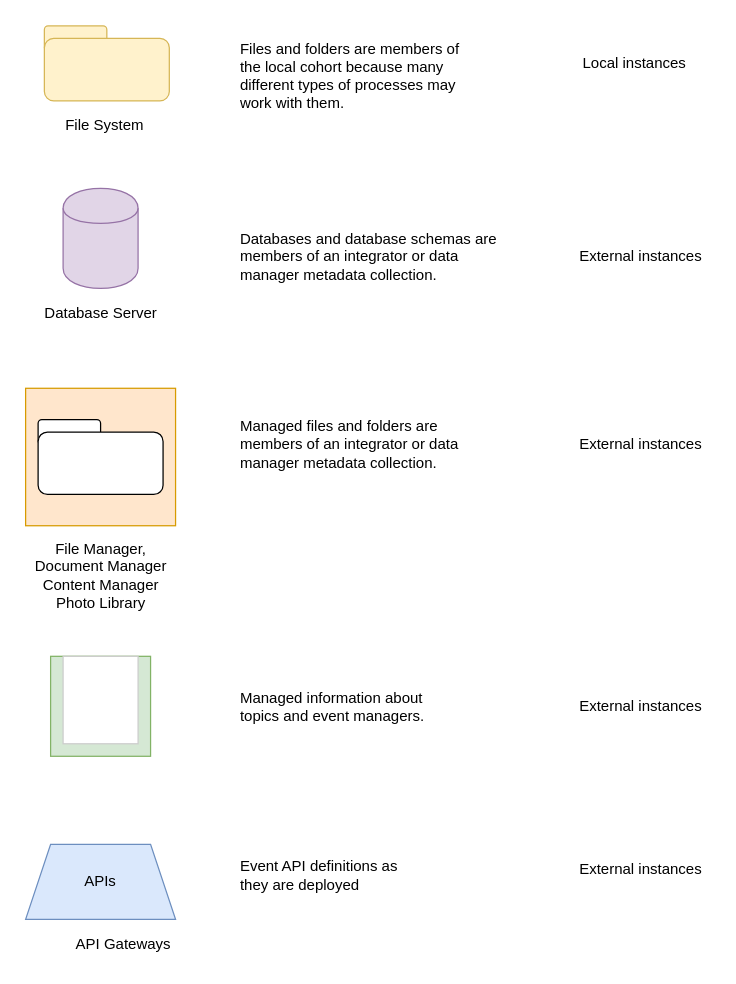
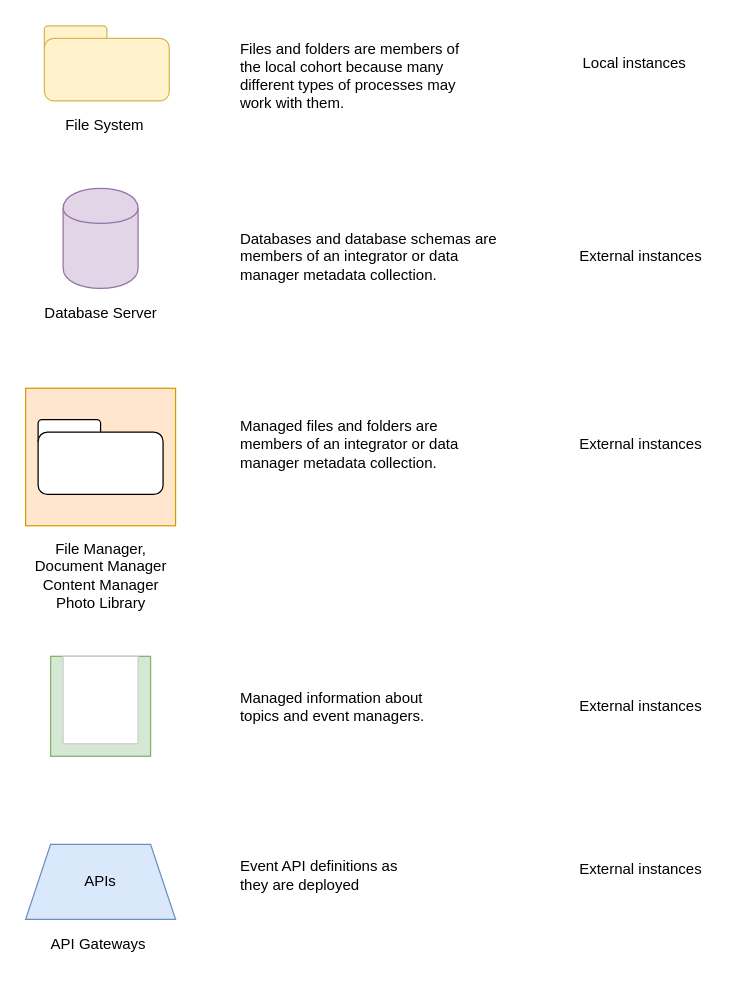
node "API Gateways": moved (123, 944) -> (98, 944)
